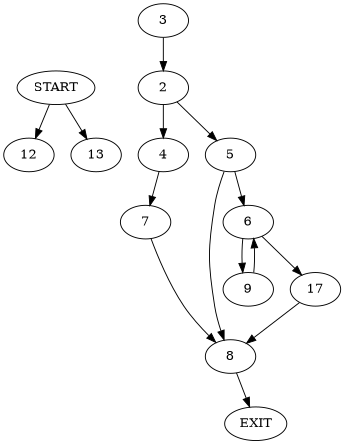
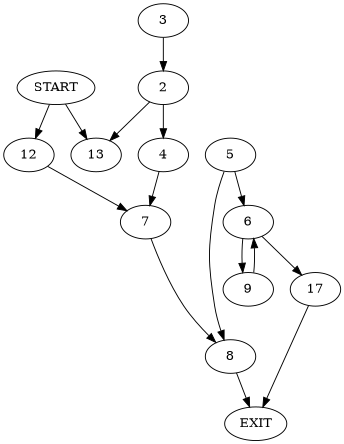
edge "2" -> "5": now "2" -> "13"
edge "12" -> "7": added
edge "17" -> "8": now "17" -> "EXIT"
